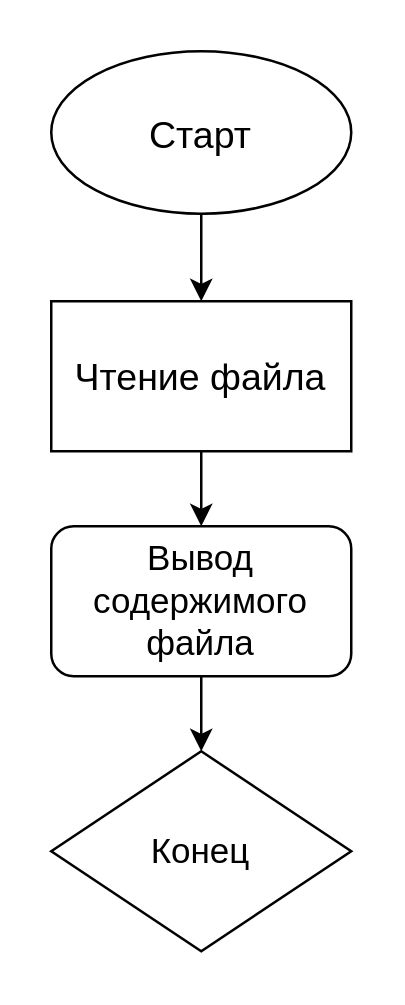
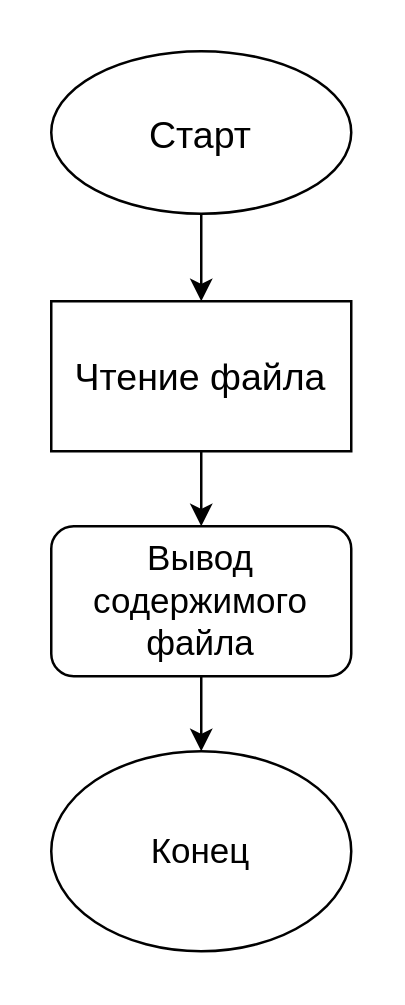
node "Конец": shape diamond -> ellipse
